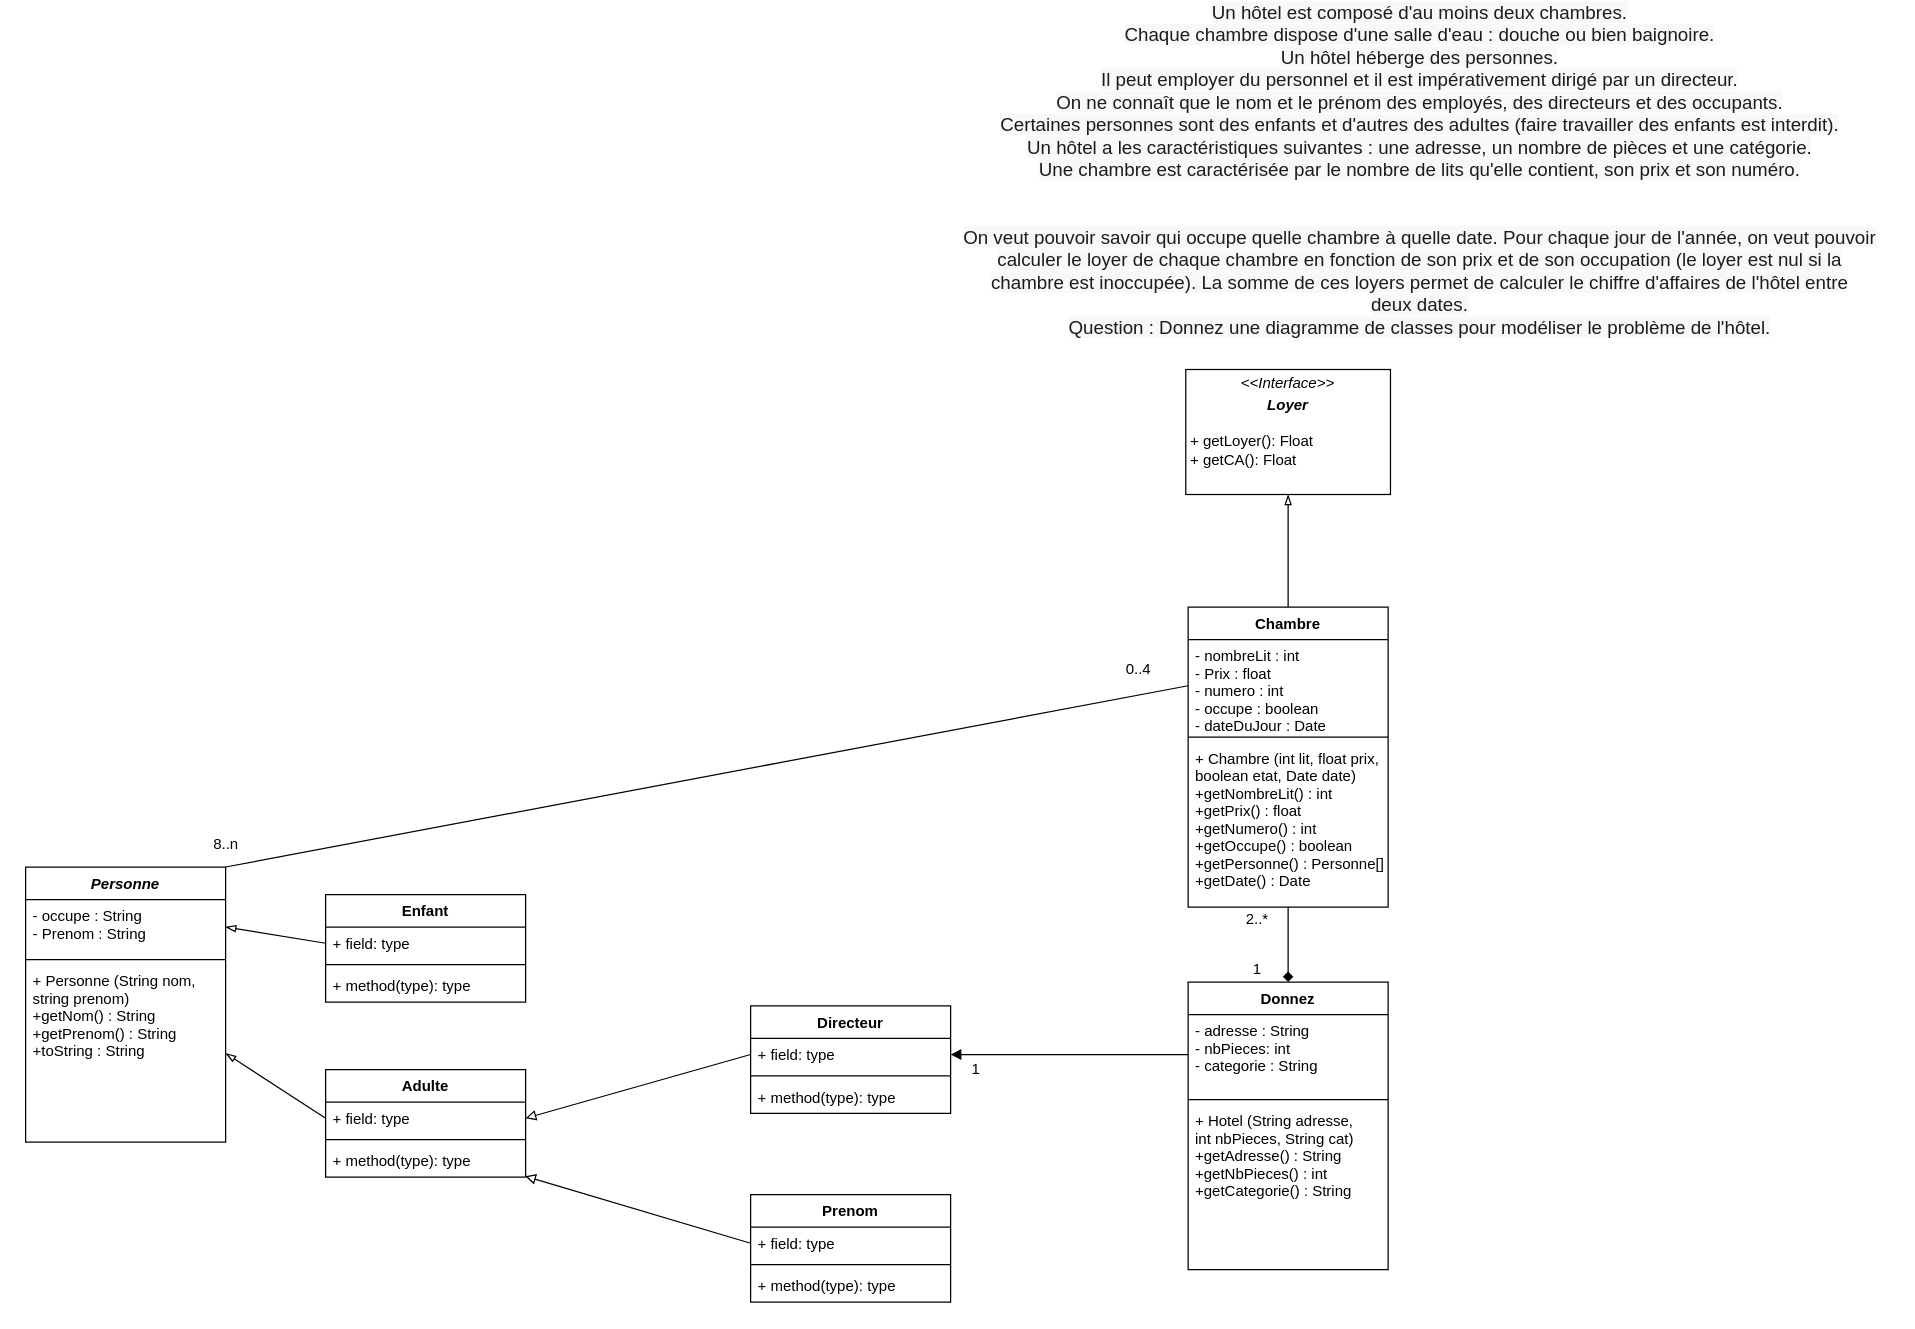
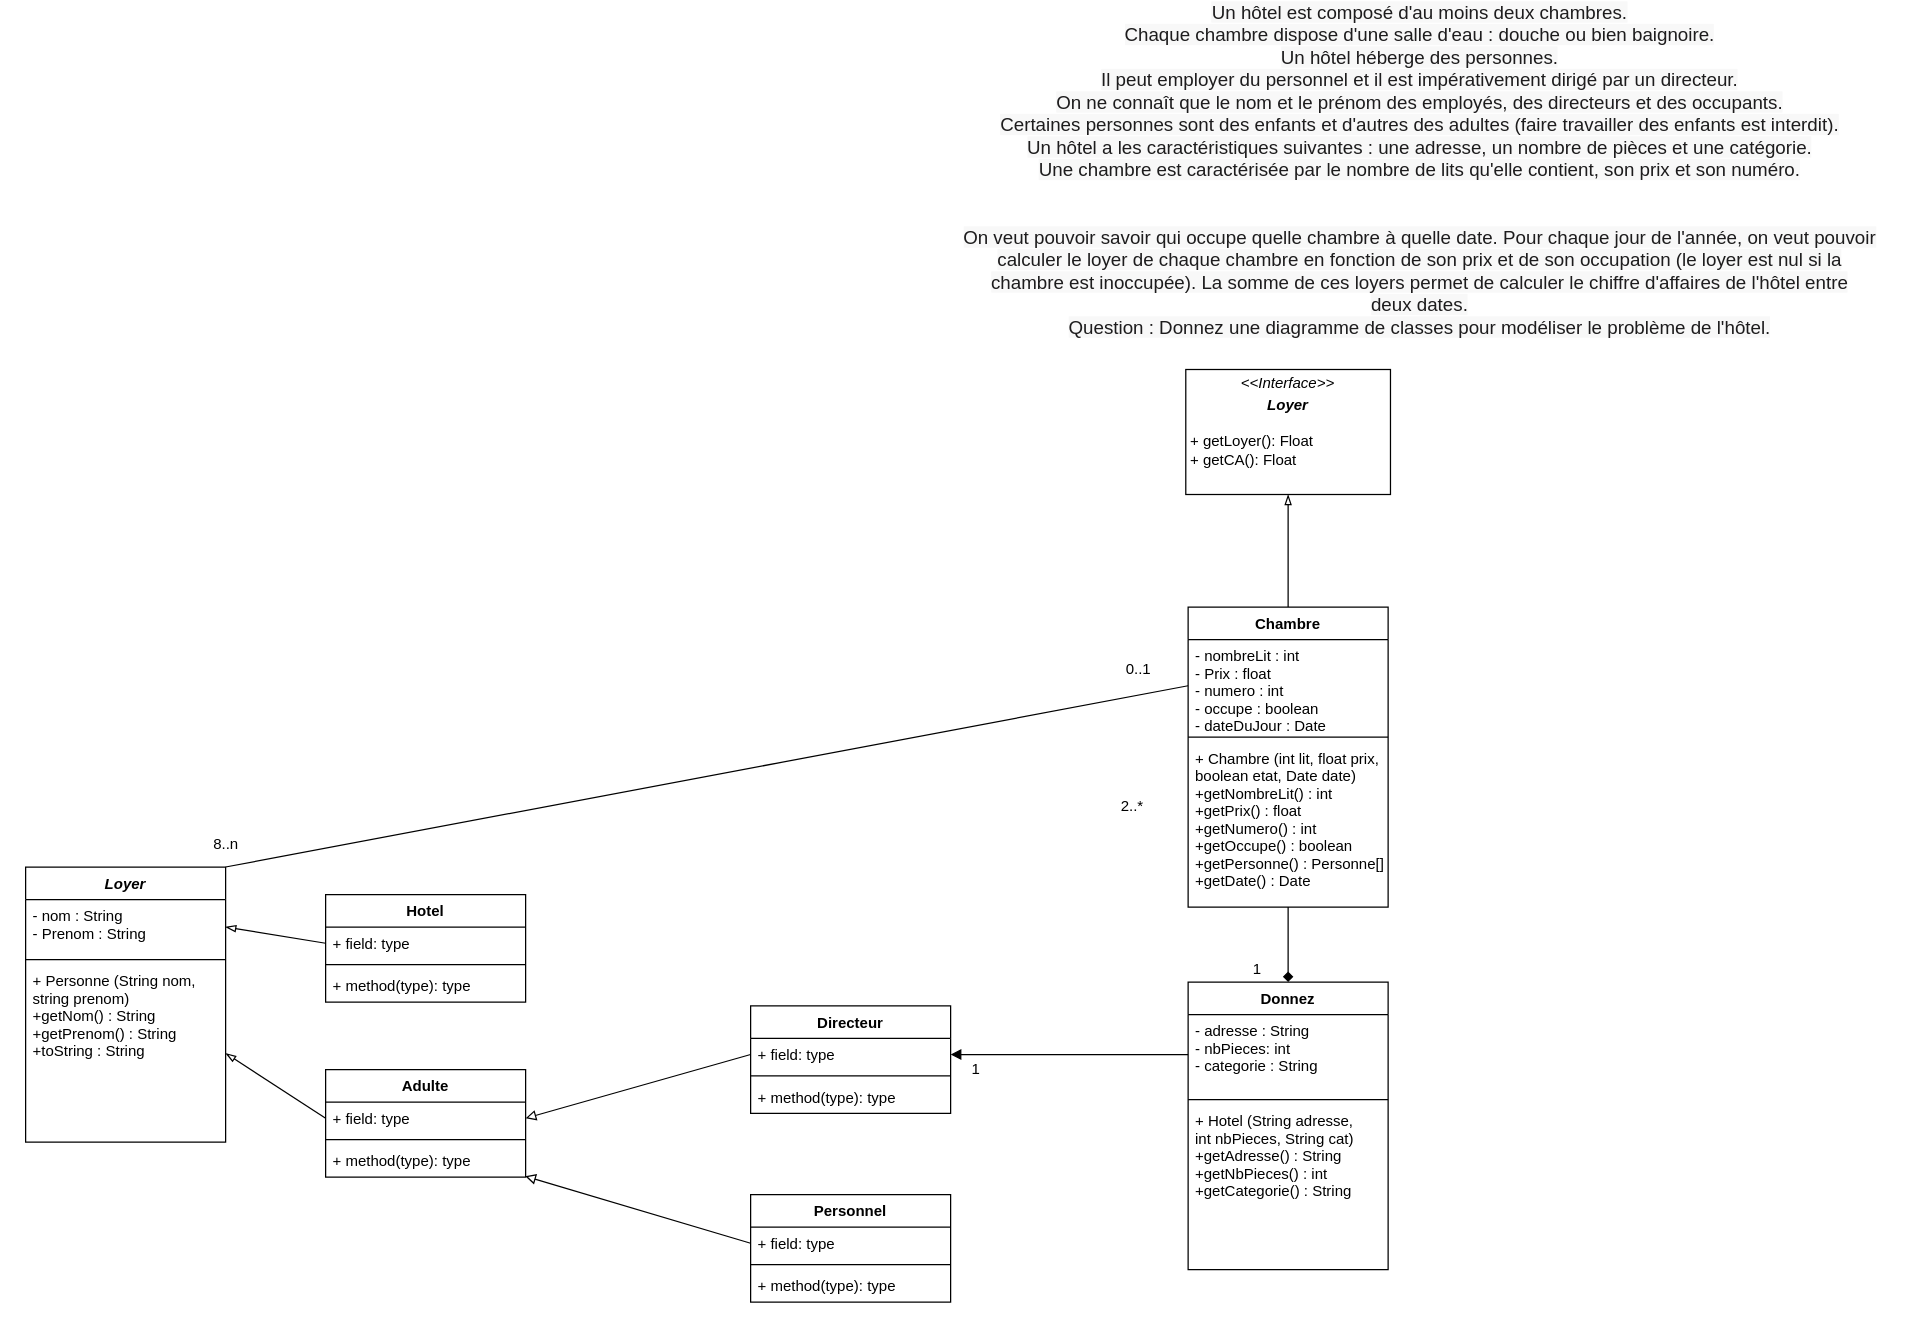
node "0..4": label "0..4" -> "0..1"
node "Personne": label "Personne" -> "Loyer"
node "Enfant": label "Enfant" -> "Hotel"
node "- occupe : String - Prenom : String": label "- occupe : String - Prenom : String" -> "- nom : String - Prenom : String"
node "2..*": moved (1257, 919) -> (1132, 807)
node "Prenom": label "Prenom" -> "Personnel"
